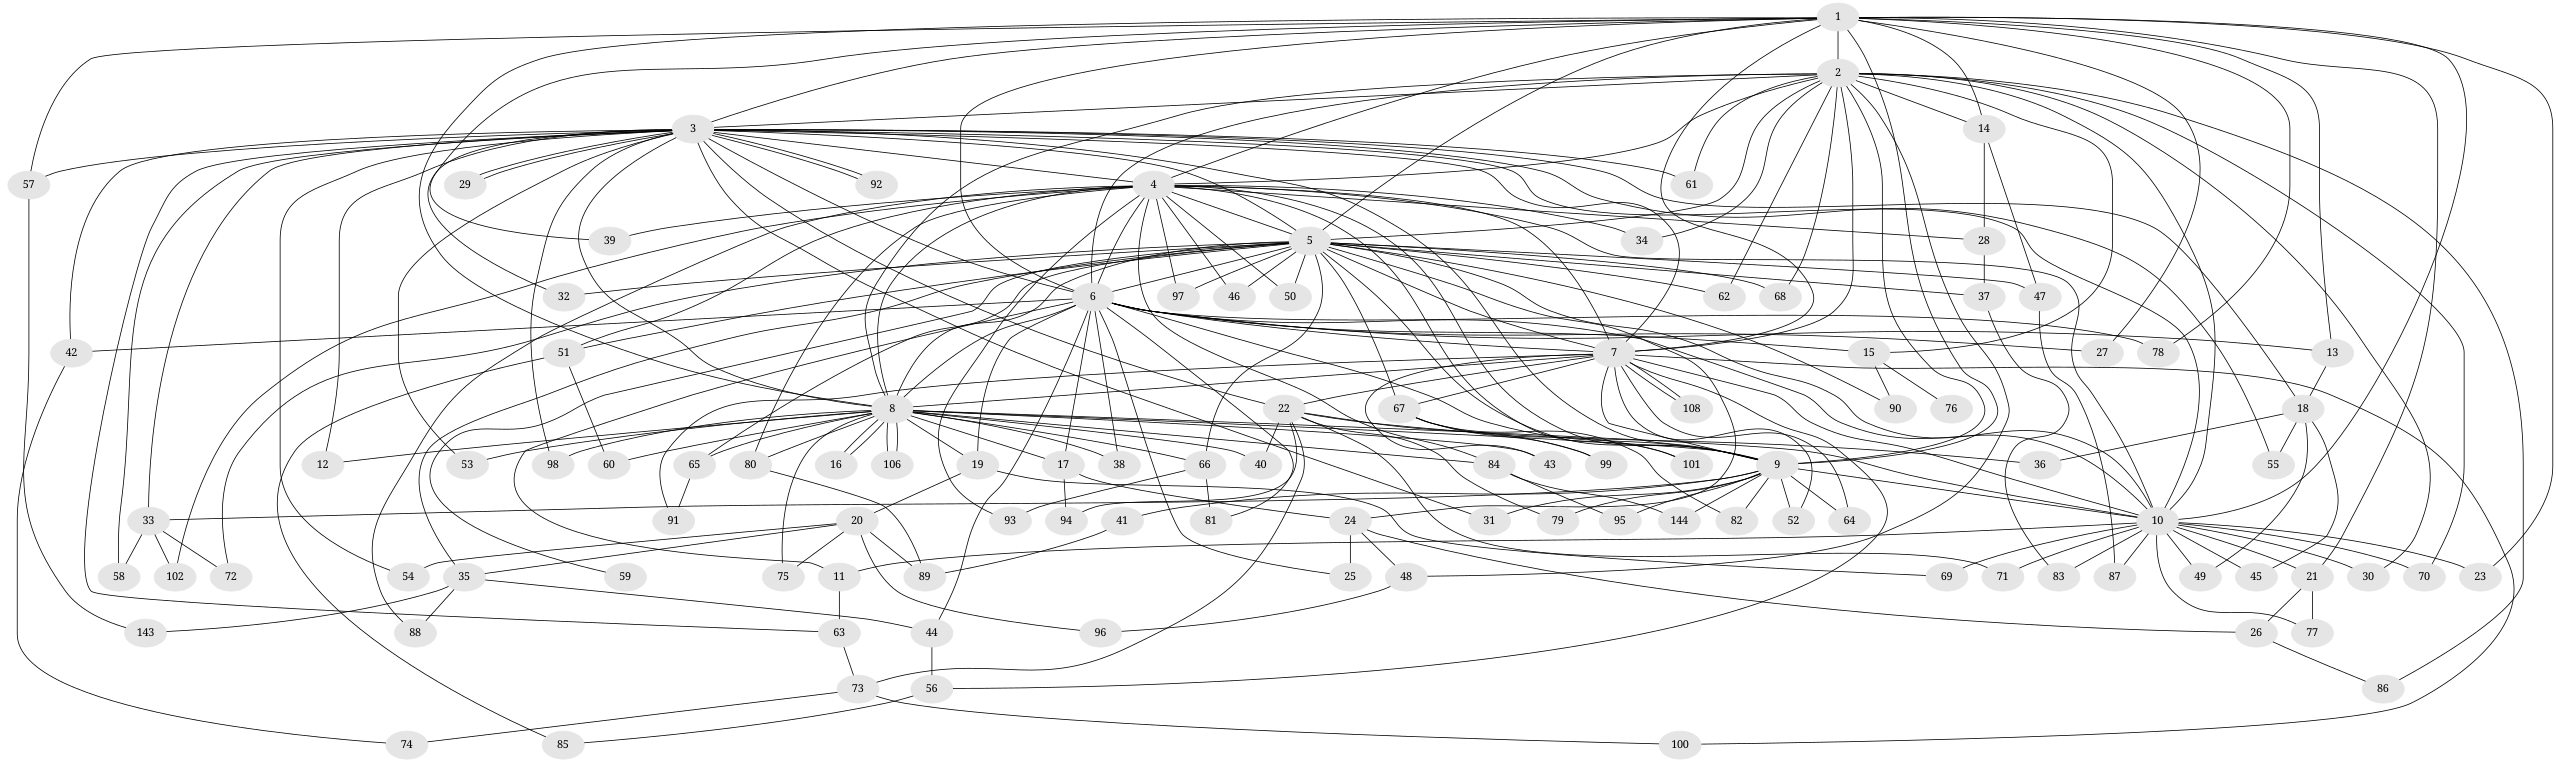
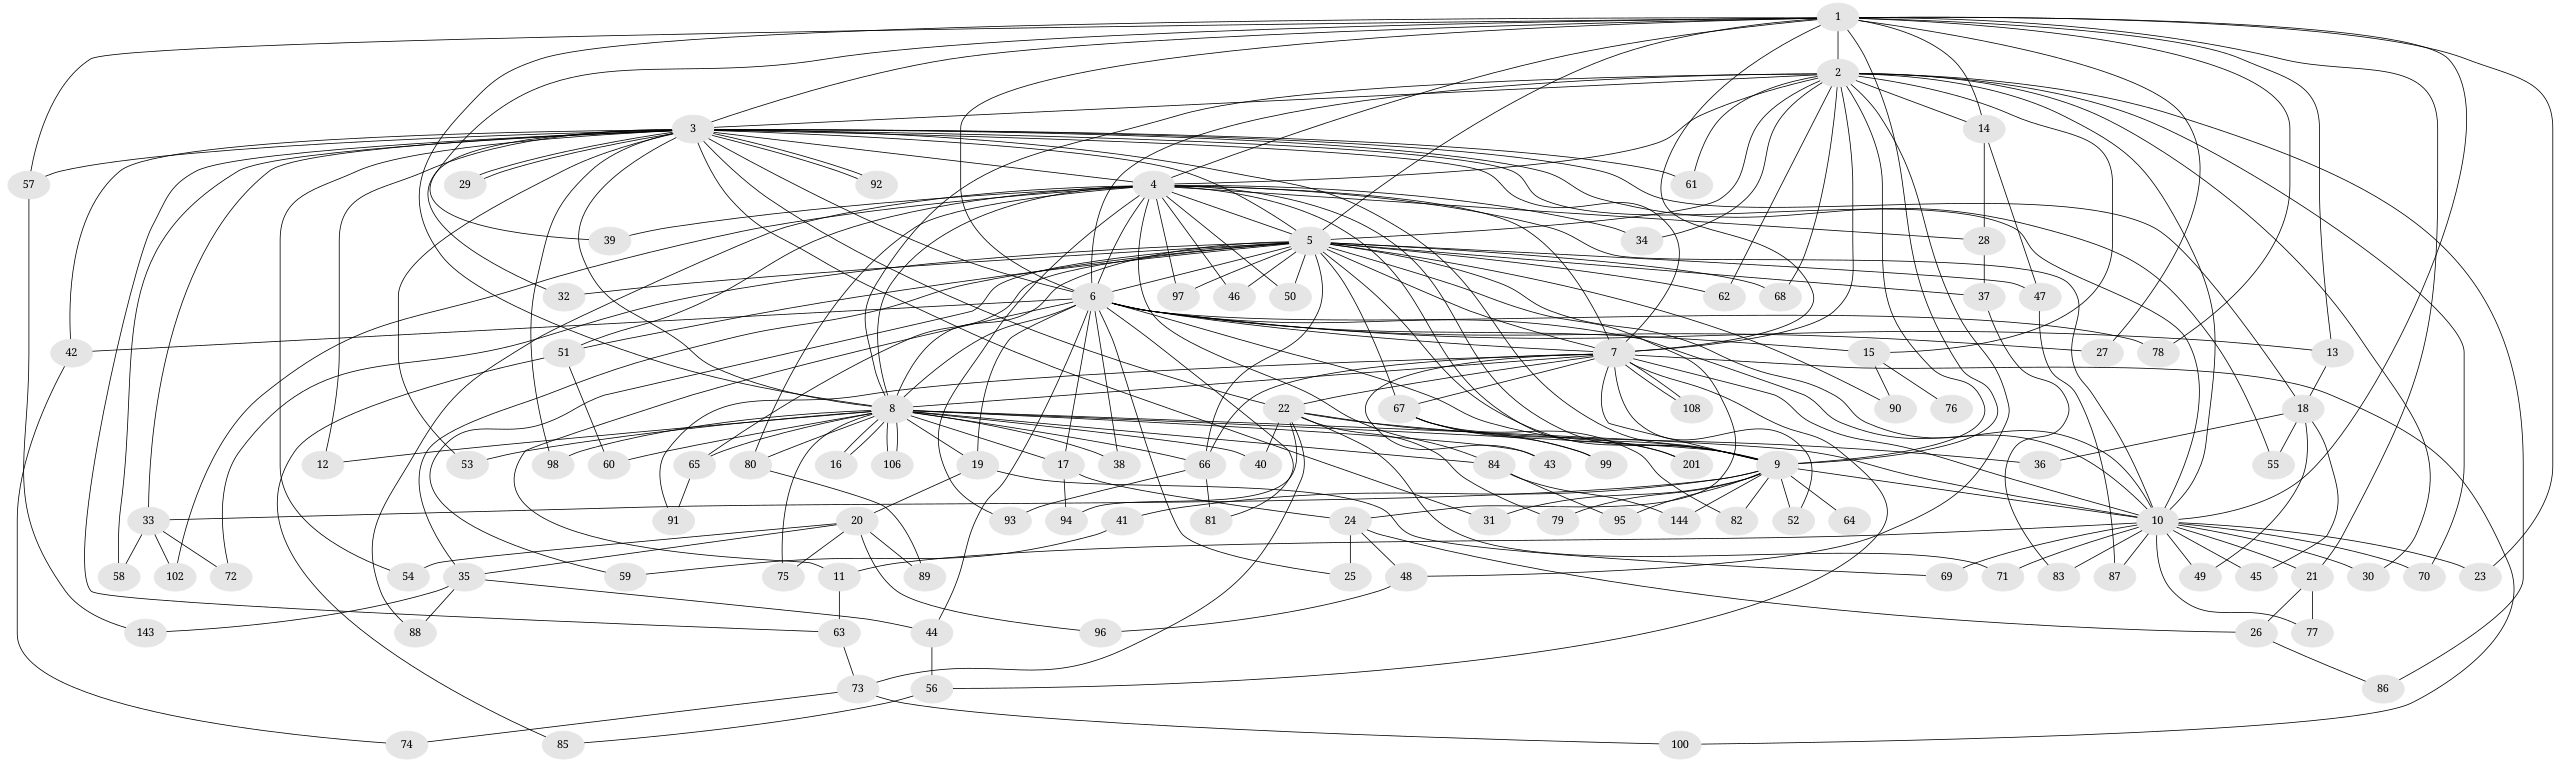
edge "7" -- "64": now "7" -- "66"
node "101": label "101" -> "201"
edge "41" -- "89": now "41" -- "59"
